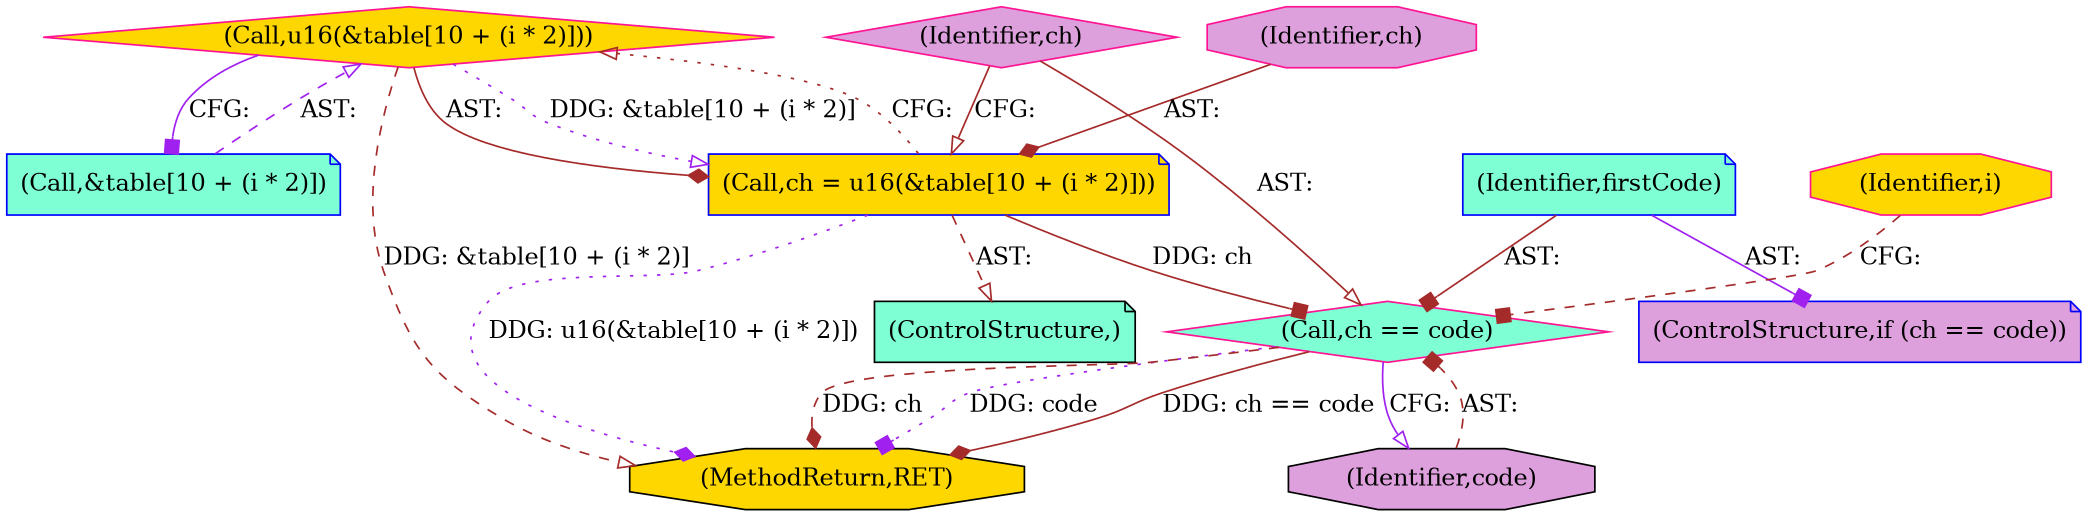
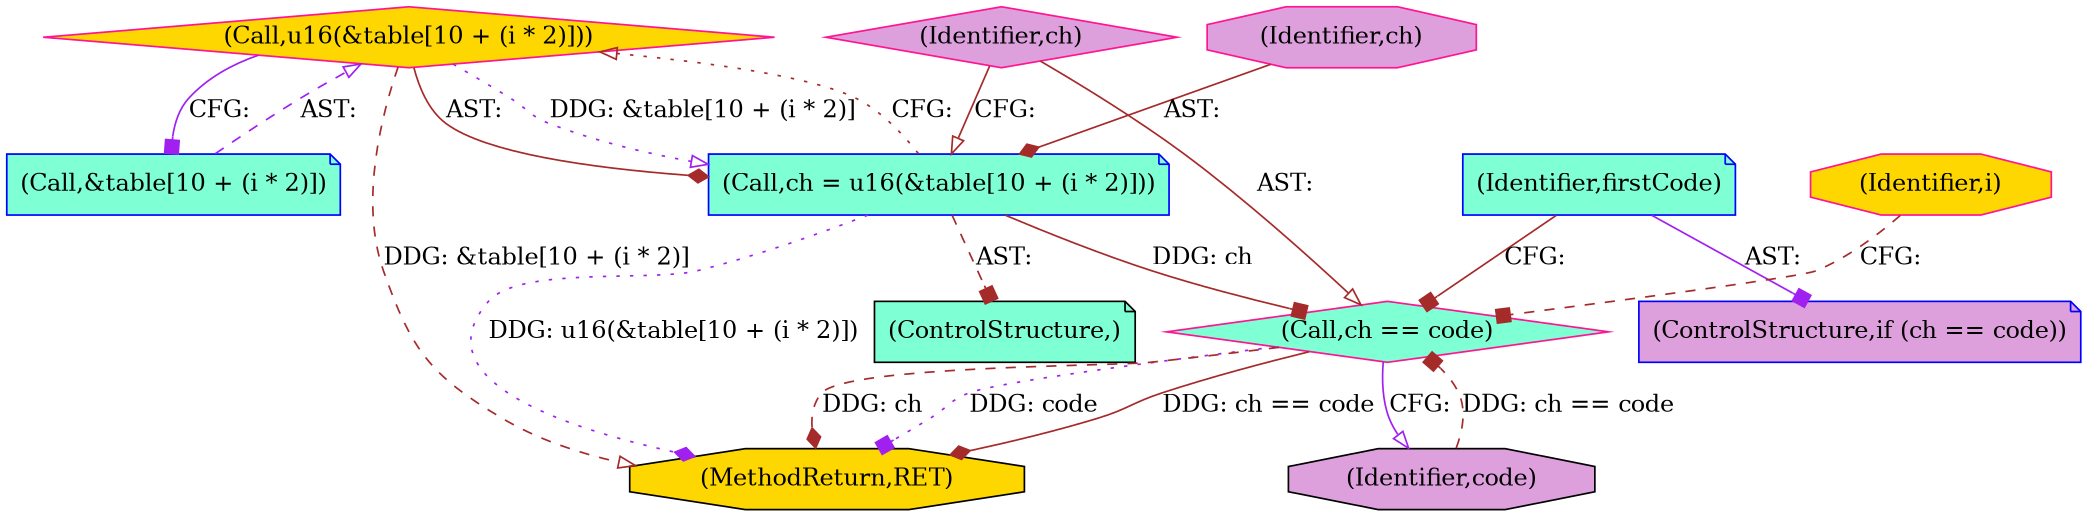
node "(Call,ch = u16(&table[10 + (i * 2)]))": fillcolor gold -> aquamarine
edge "(Call,ch = u16(&table[10 + (i * 2)]))" -> "(ControlStructure,)": arrowhead onormal -> box
edge "(Identifier,firstCode)" -> "(Call,ch == code)": label "AST: " -> "CFG: "
edge "(Identifier,code)" -> "(Call,ch == code)": label "AST: " -> "DDG: ch == code"
